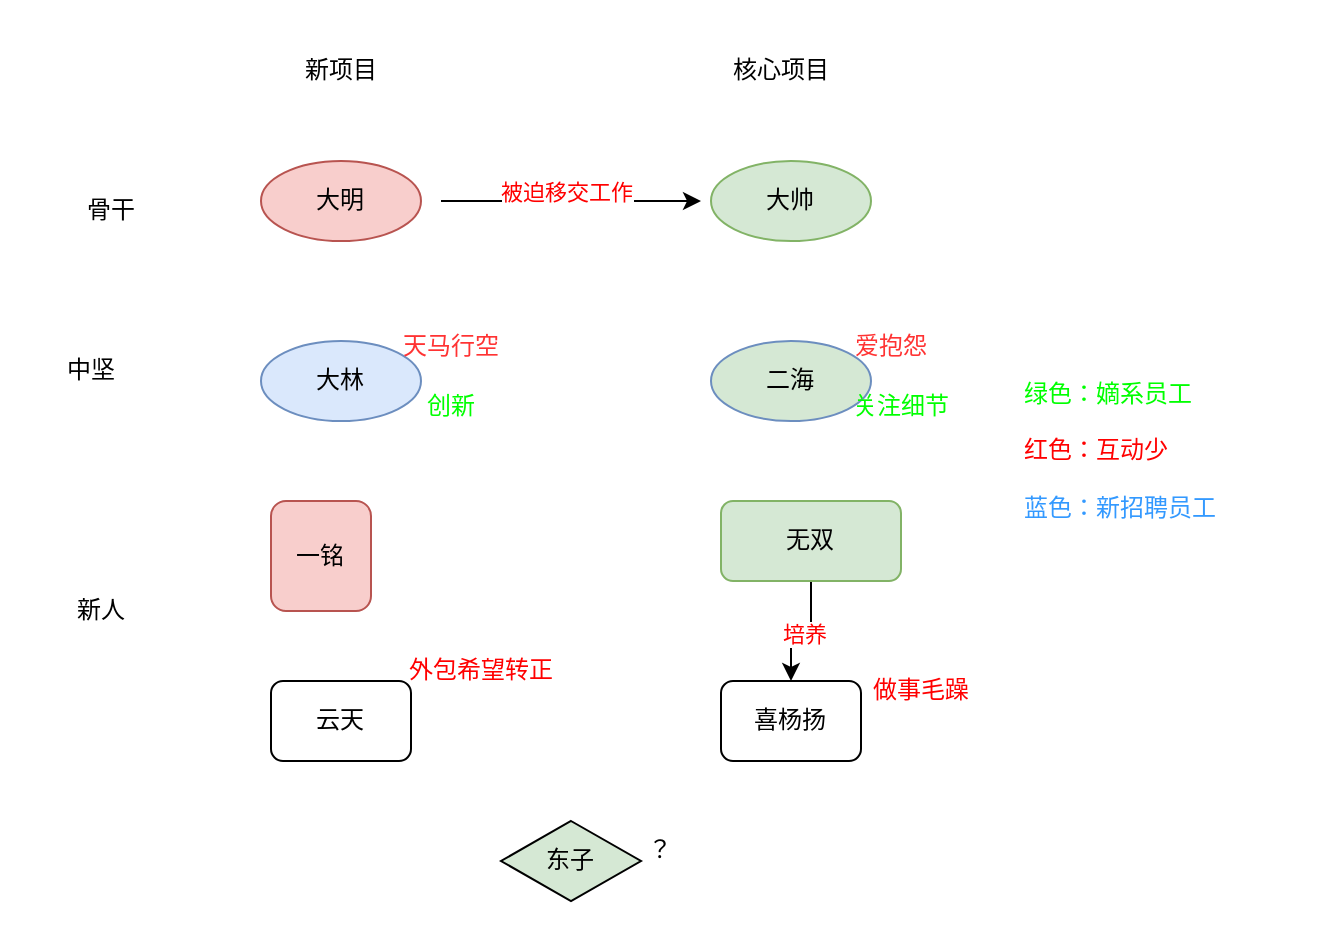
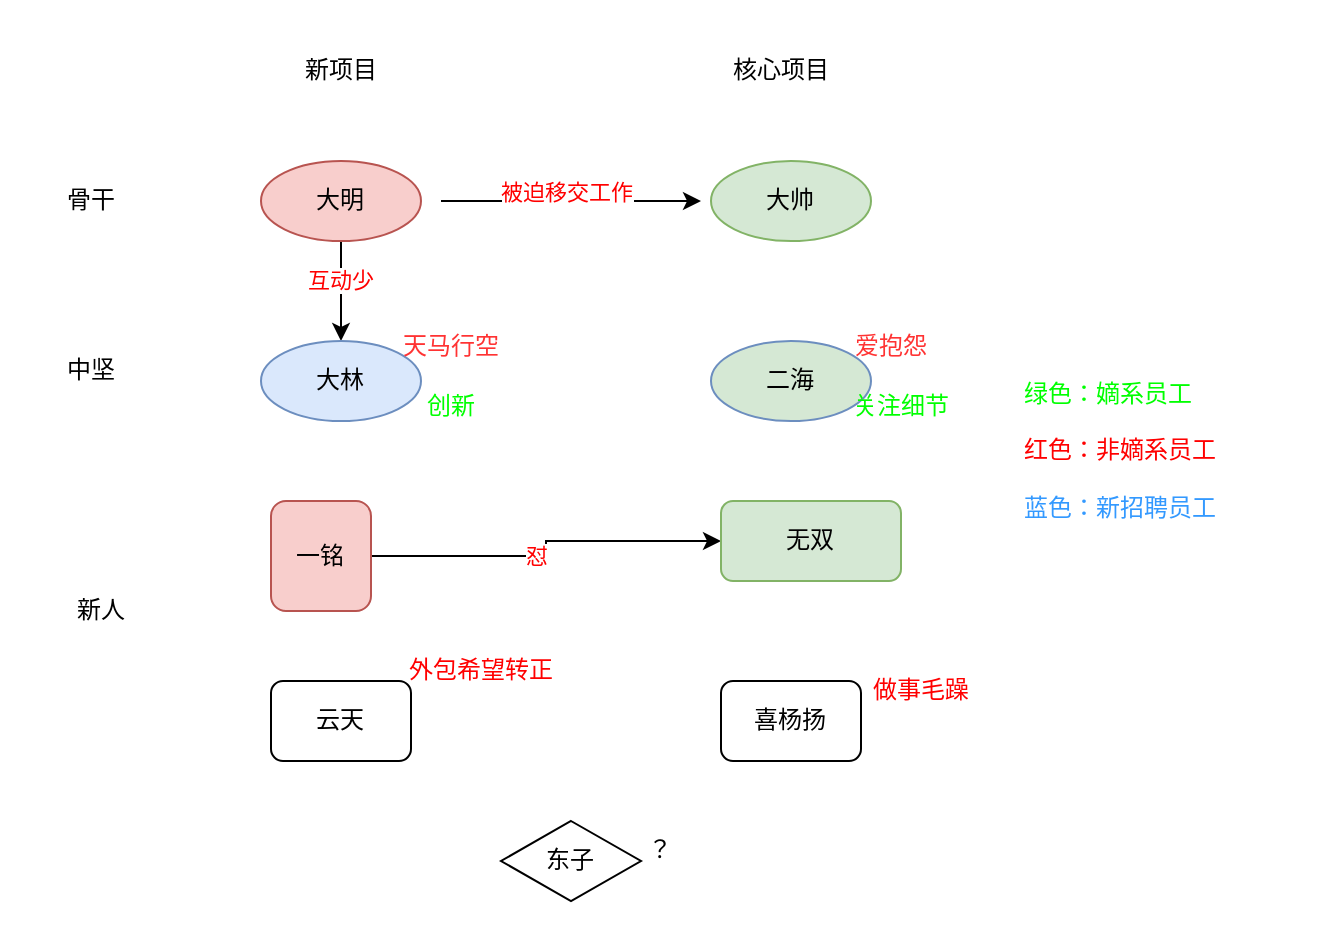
node "骨干": moved (111, 211) -> (91, 201)
edge "大明" -> "大林": added, label "互动少"
node "绿色：嫡系员工 红色：互动少 蓝色：新招聘员工": label "绿色：嫡系员工 红色：互动少 蓝色：新招聘员工" -> "绿色：嫡系员工 红色：非嫡系员工 蓝色：新招聘员工"
edge "一铭" -> "无双": added, label "怼"
edge "无双" -> "喜杨扬": removed, label "培养"
node "东子": fillcolor #d5e8d4 -> #ffffff
